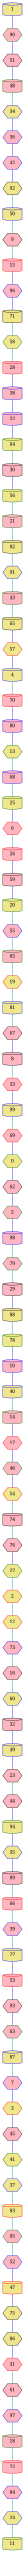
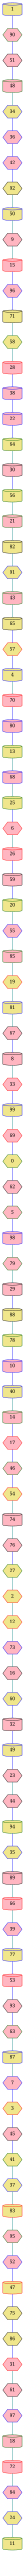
node "13": shape hexagon -> cylinder
